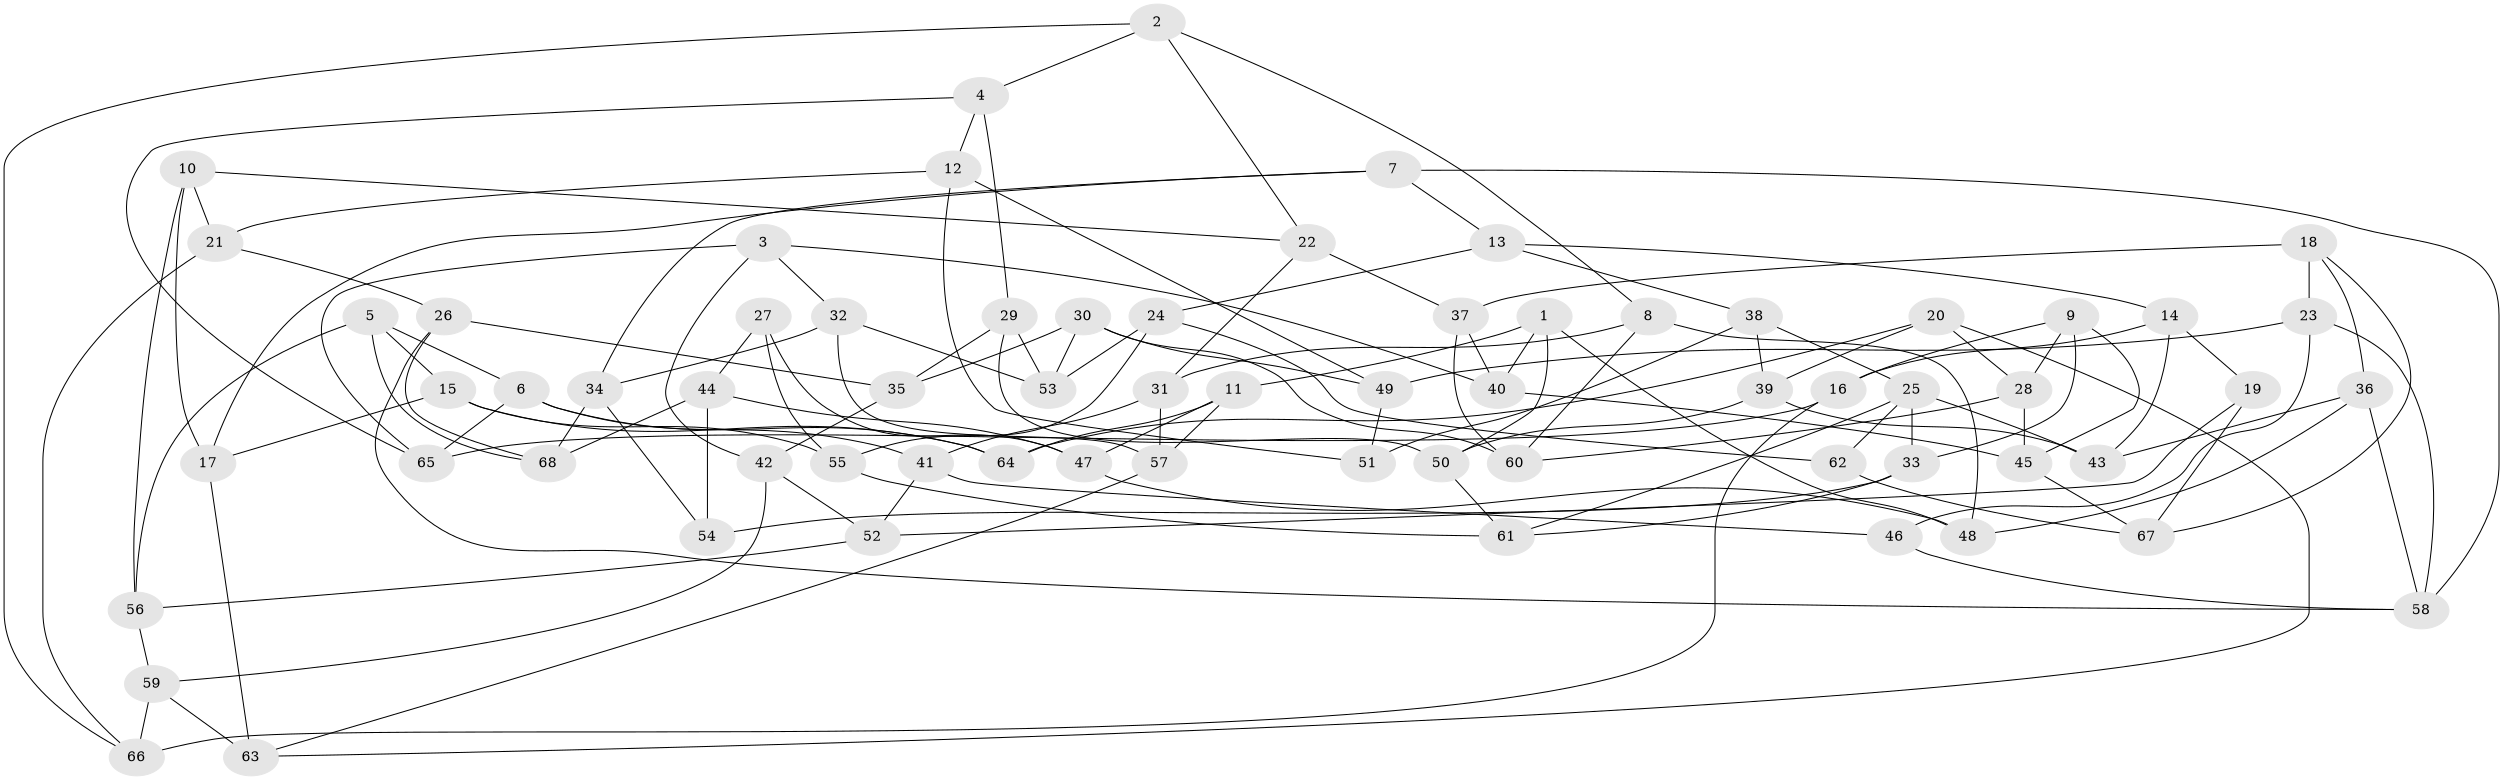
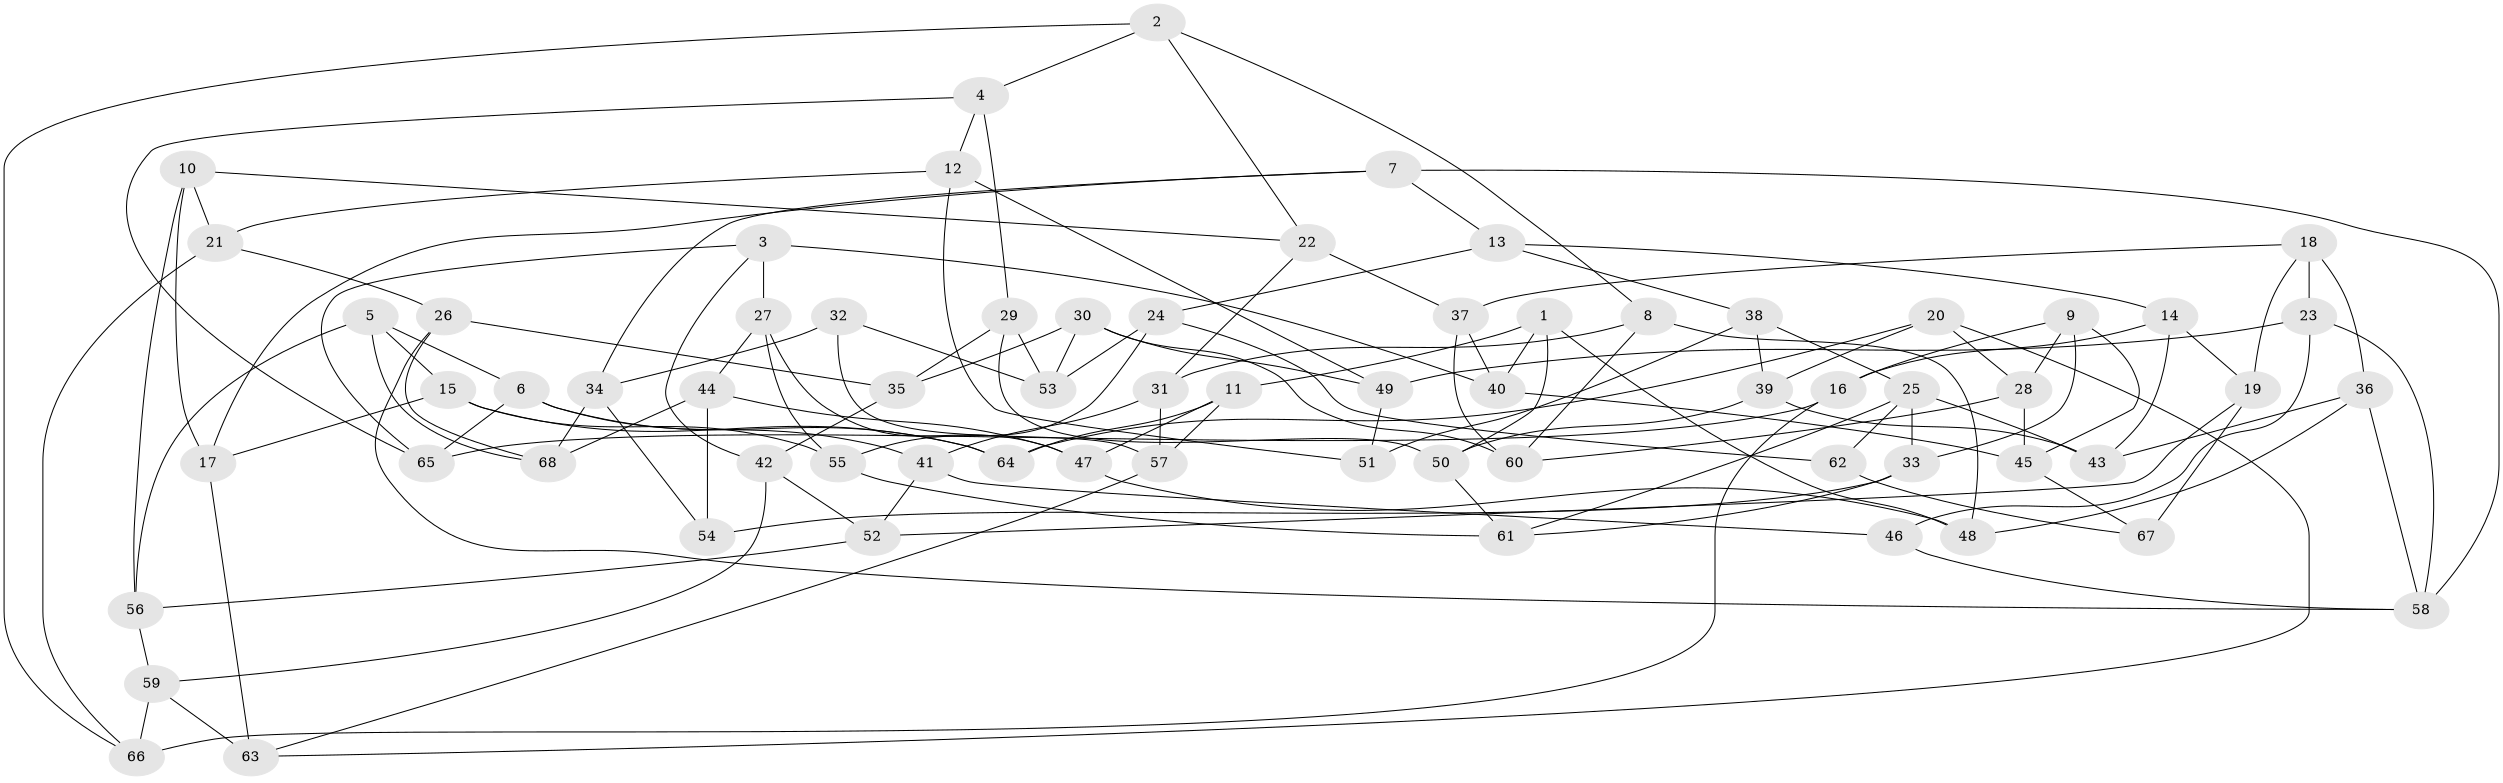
edge "3" -- "32": now "3" -- "27"
edge "18" -- "67": now "18" -- "19"
